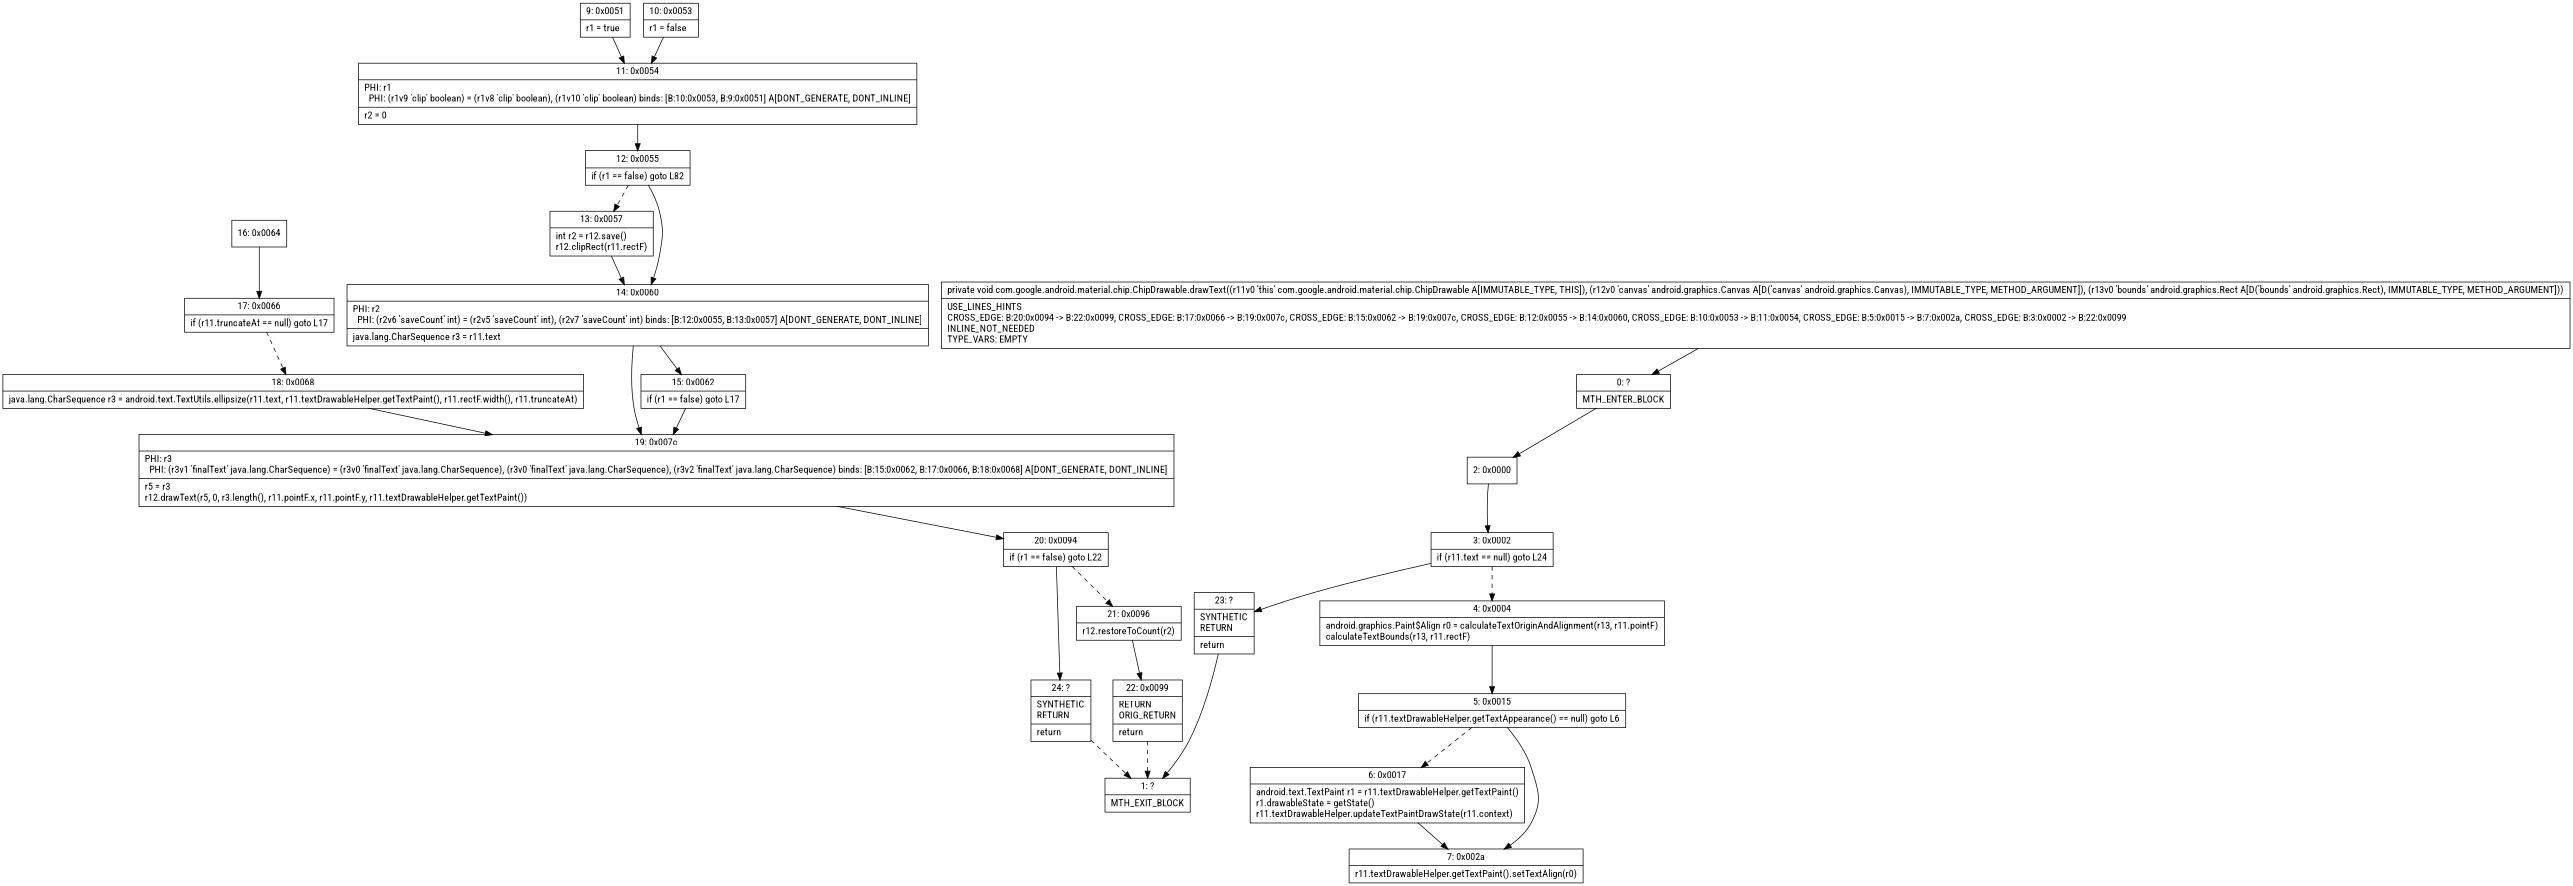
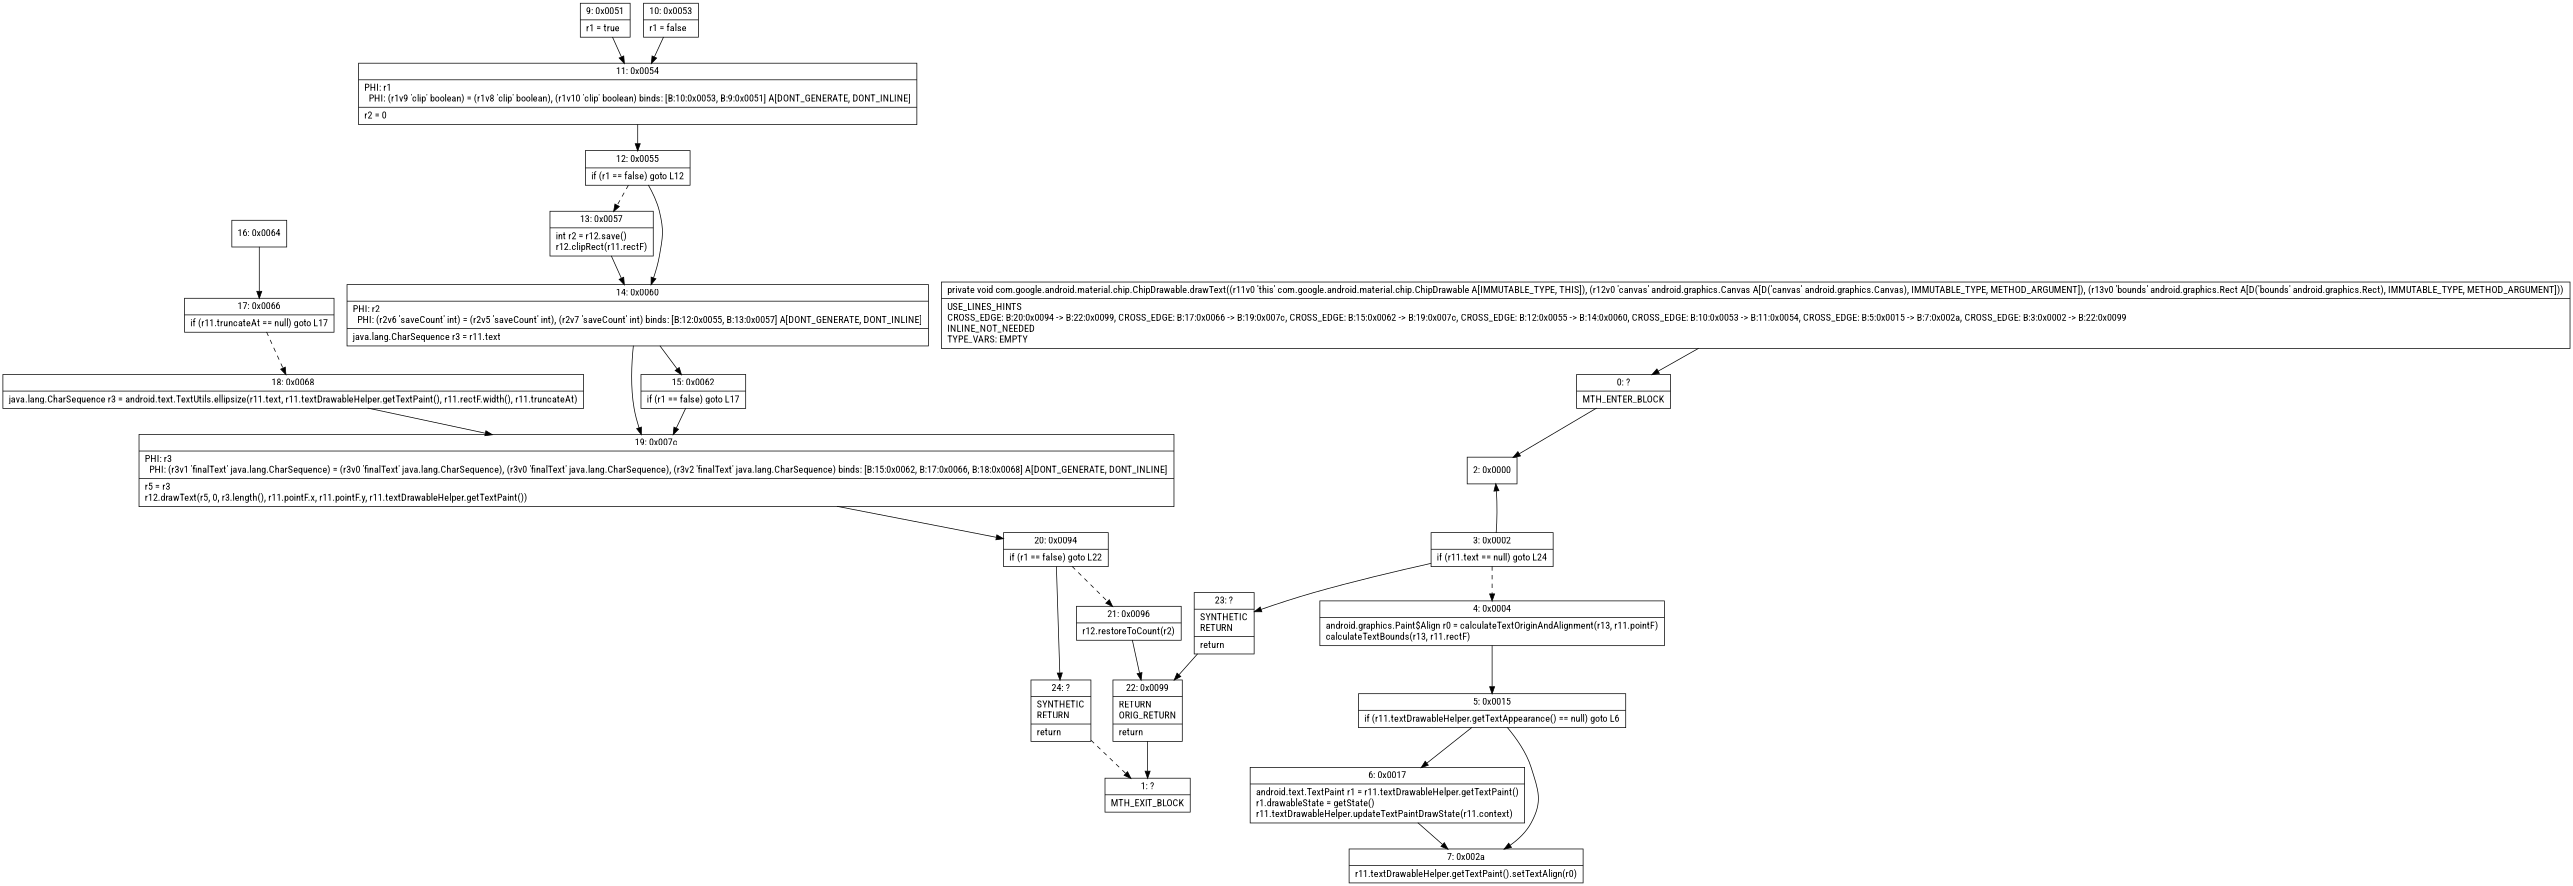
node "12: 0x0055": text "if (r1 == false) goto L82" -> "if (r1 == false) goto L12"
edge "2: 0x0000" -> "3: 0x0002": reversed
edge "23: ?" -> "1: ?": now "23: ?" -> "22: 0x0099"
edge "5: 0x0015" -> "6: 0x0017": style dashed -> solid
edge "22: 0x0099" -> "1: ?": style dashed -> solid
